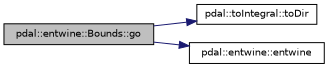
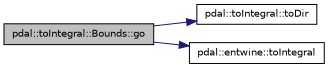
node "pdal::entwine::Bounds::go": label "pdal::entwine::Bounds::go" -> "pdal::toIntegral::Bounds::go"
node "pdal::entwine::entwine": label "pdal::entwine::entwine" -> "pdal::entwine::toIntegral"
